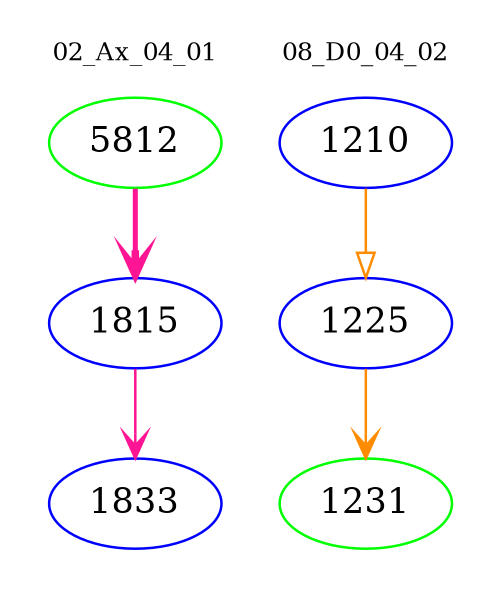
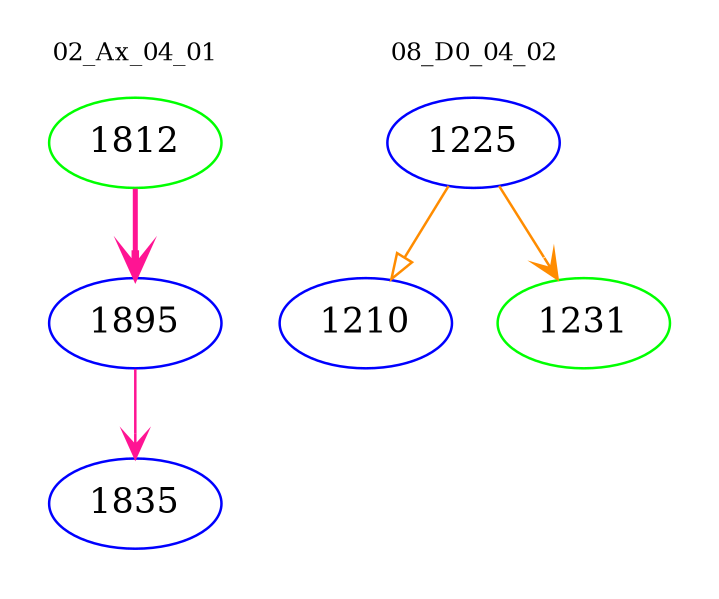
node "5812": label "5812" -> "1812"
edge "1210" -> "1225": reversed
node "1815": label "1815" -> "1895"
node "1833": label "1833" -> "1835"
